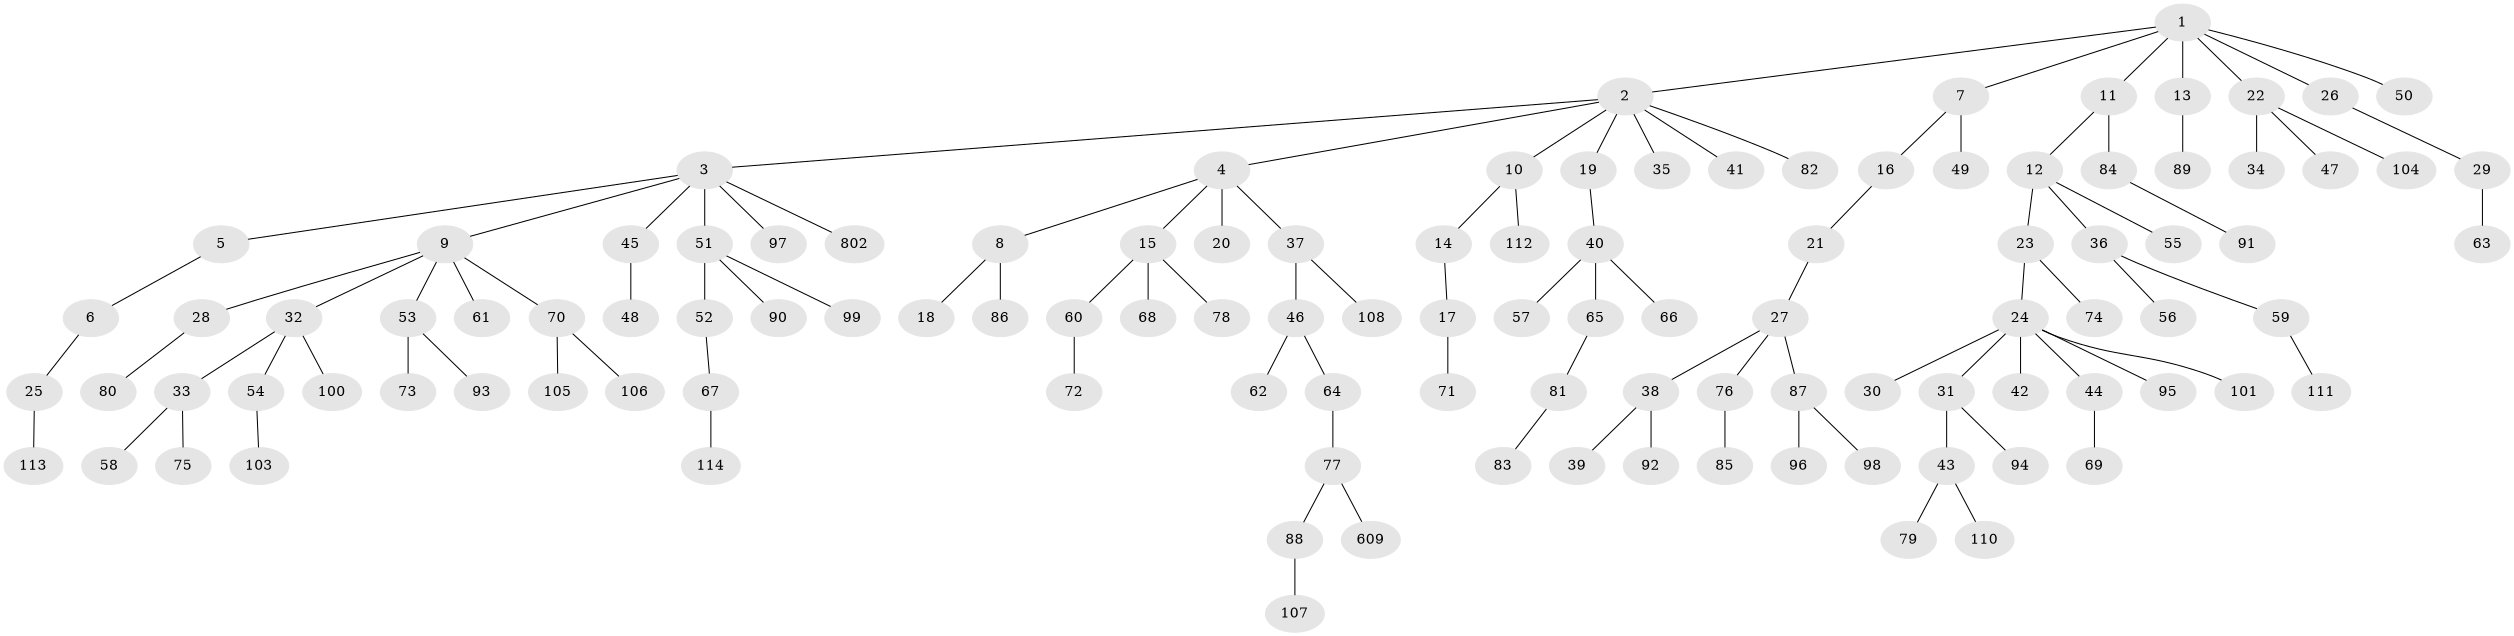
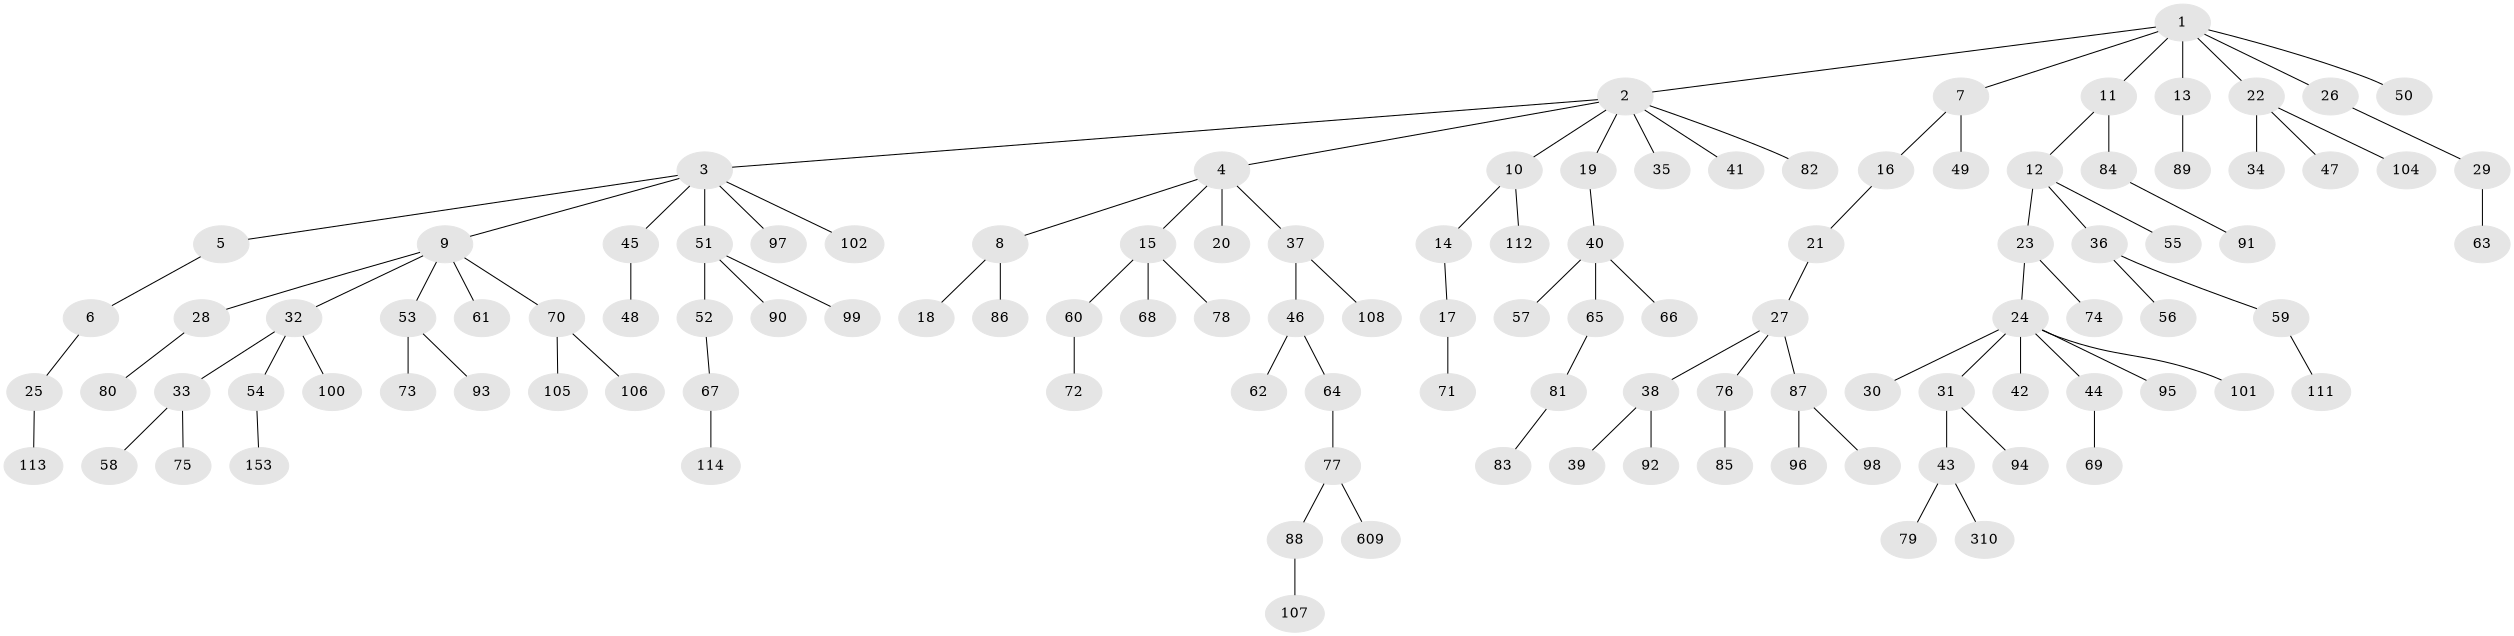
node "802": label "802" -> "102"
node "103": label "103" -> "153"
node "110": label "110" -> "310"
